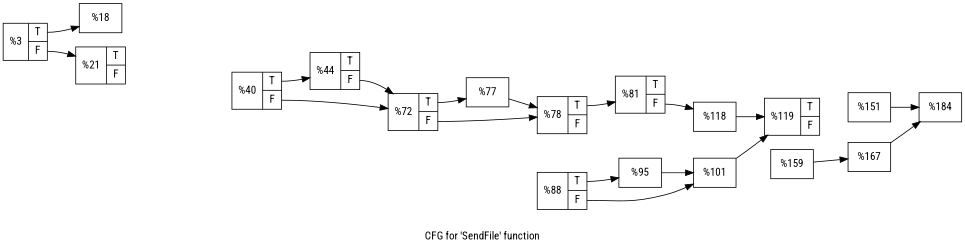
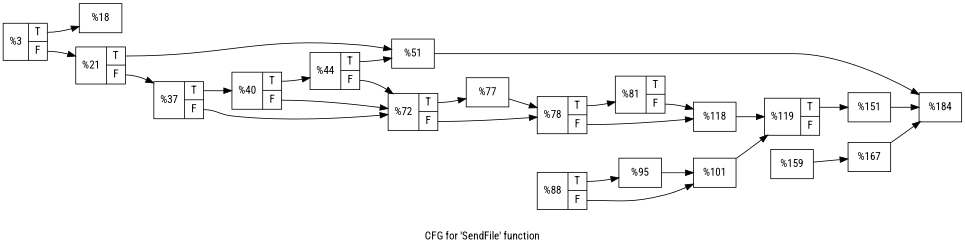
node "%51": added
node "%37": added
edge "%119" -> "%151": added
edge "%78" -> "%118": added
